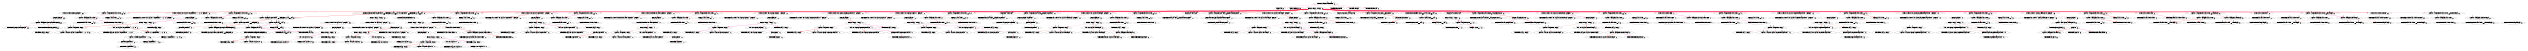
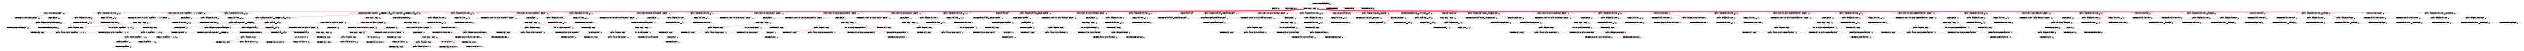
node "(IDENTIFIER,this,writeOut(CFH_SIG.getBytes()))": added
